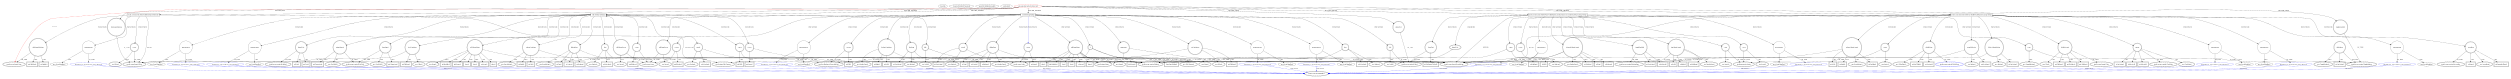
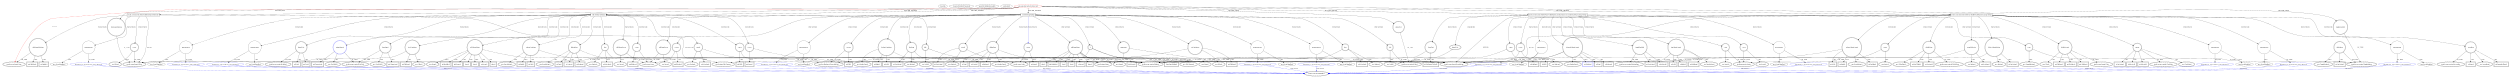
edge "editAlarmScene" -> "void editAlarmDialog()": reversed
node "minuteInput": color black -> blue
edge "VAR26" -> "javafx.scene.control.Button": added, label "OF_TYPE"
node "setMinSize()": color black -> blue
node "javafx.scene.control.TitledPane": color blue -> black
